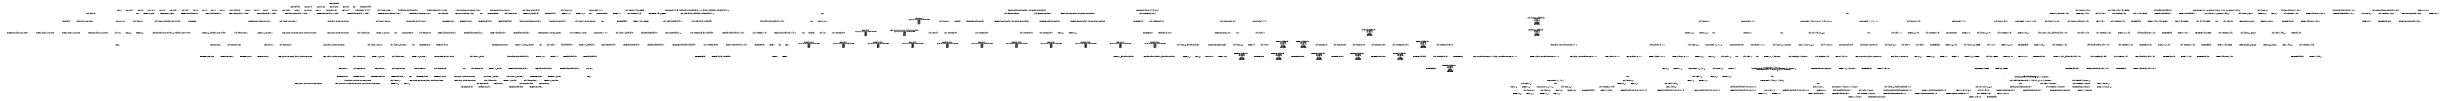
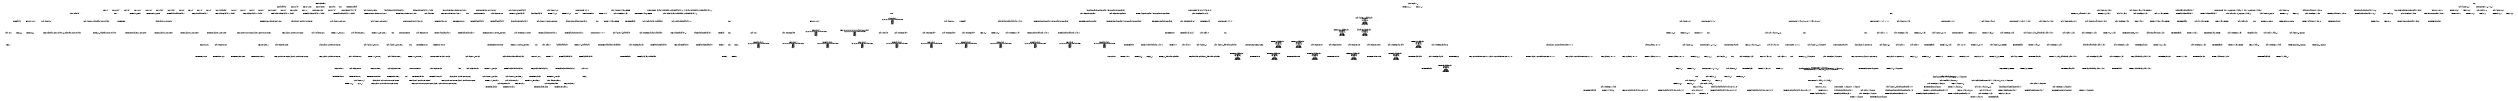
node "(LITERAL,0,v25 != 0)": added
node "(CONTROL_STRUCTURE,if ( v21 != 4 ),if ( v21 != 4 ))": removed
node "(LITERAL,0,v12 = 0)": label "(LITERAL,0,v12 = 0)" -> "(STA,0,v12 = 0)"
